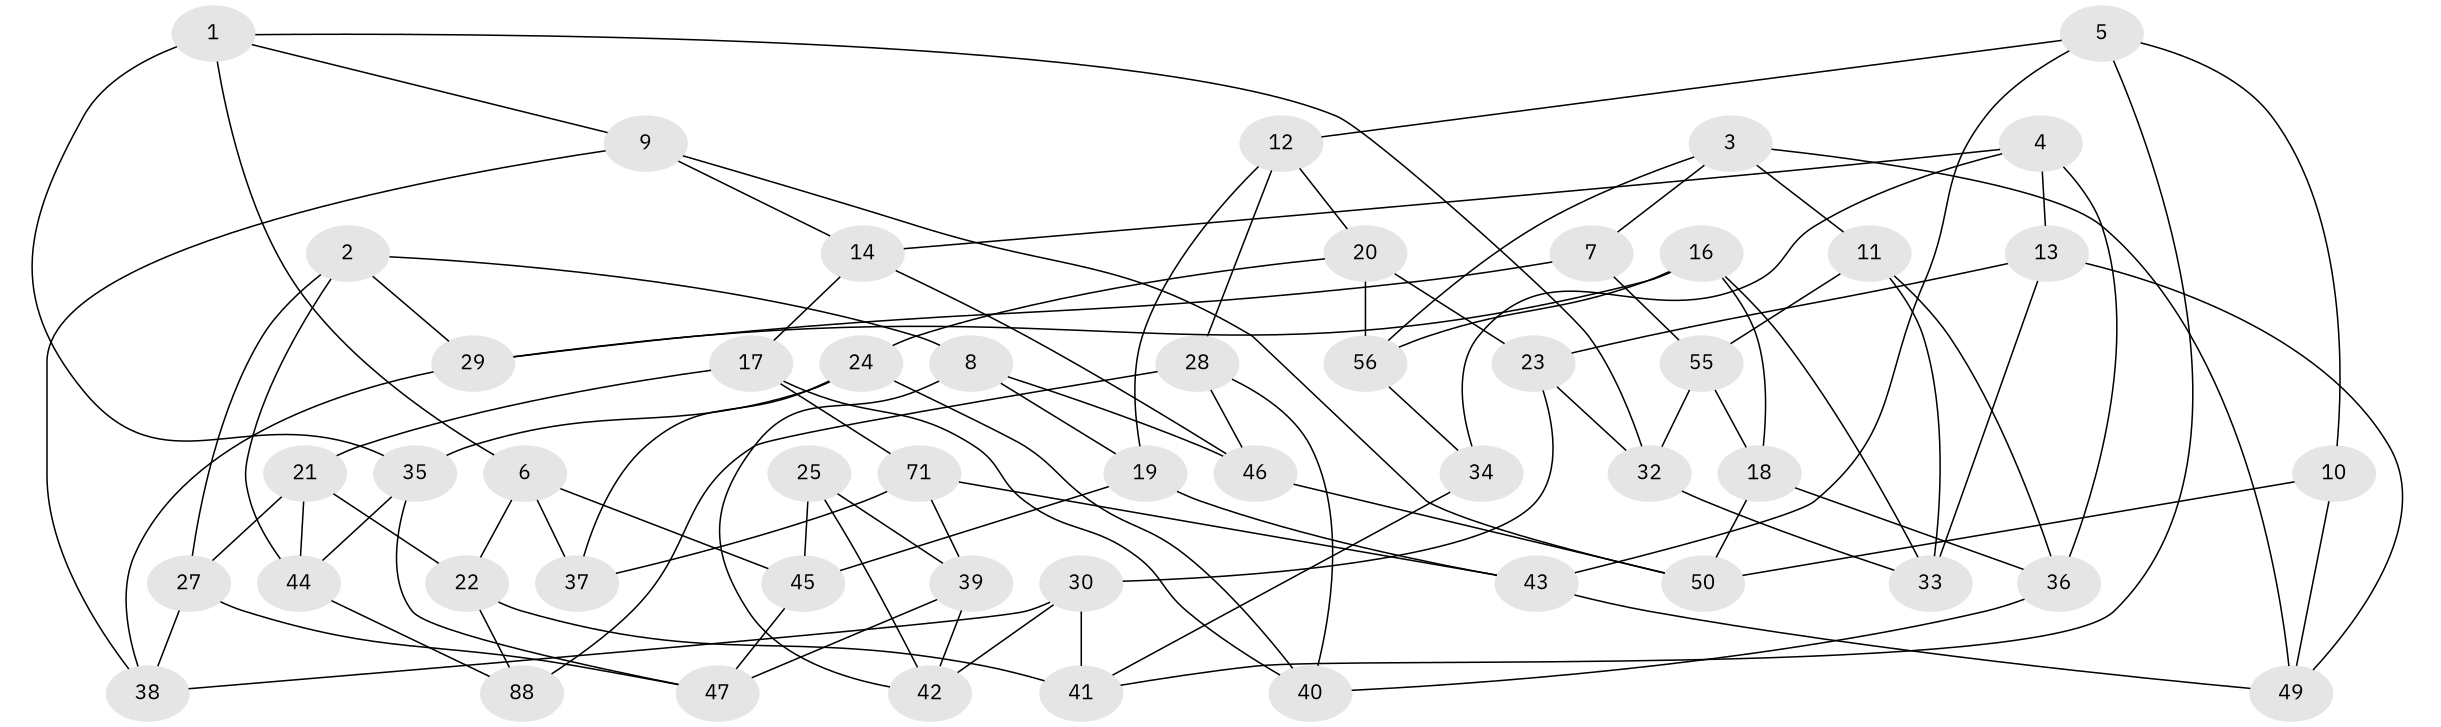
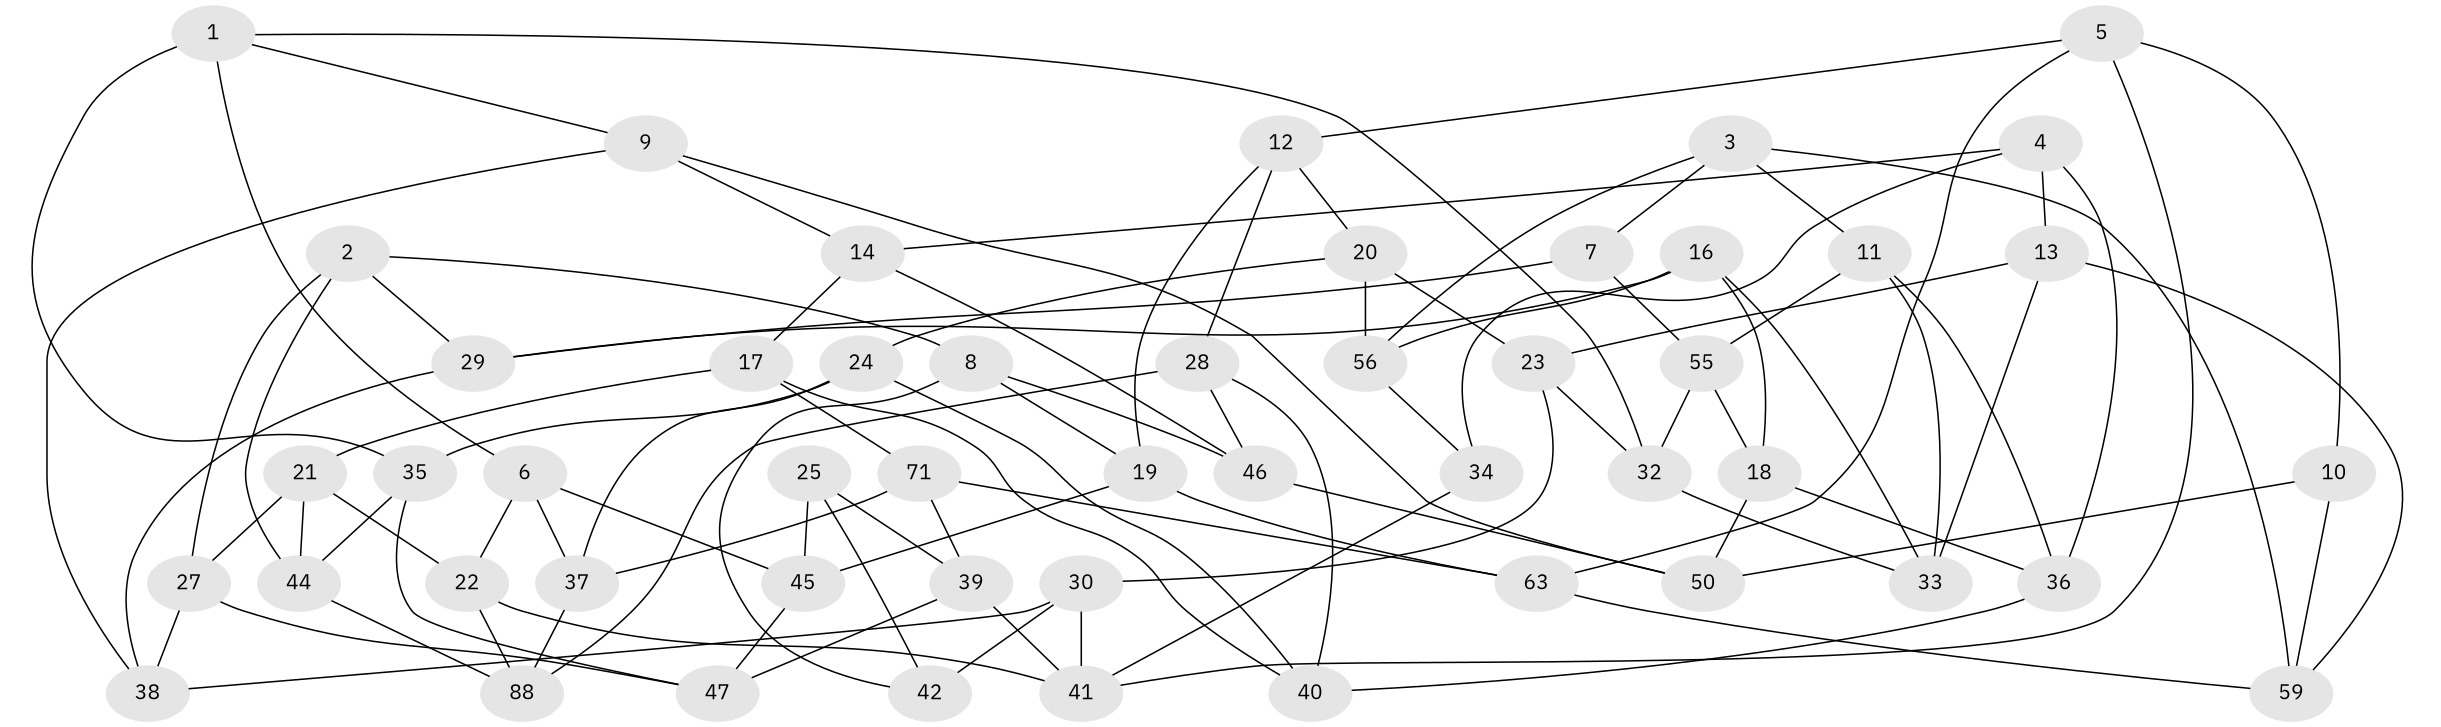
node "43": label "43" -> "63"
edge "39" -- "42": now "39" -- "41"
edge "37" -- "88": added
node "49": label "49" -> "59"
